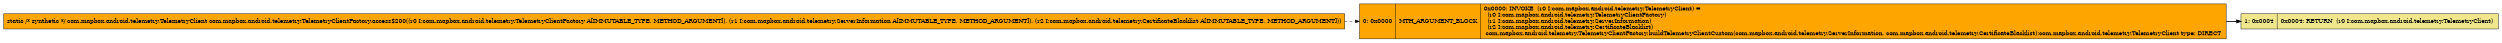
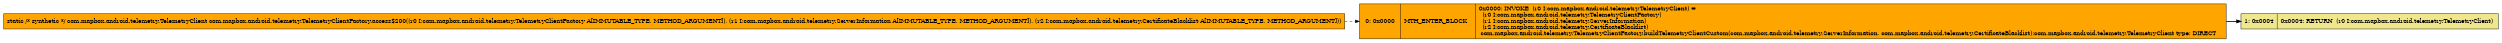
node "0: 0x0000": text "MTH_ARGUMENT_BLOCK" -> "MTH_ENTER_BLOCK"
